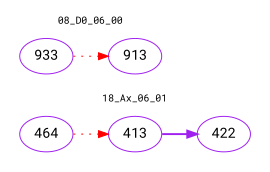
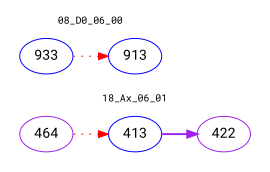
node "933": color purple -> blue
node "913": color purple -> blue
node "413": color purple -> blue
